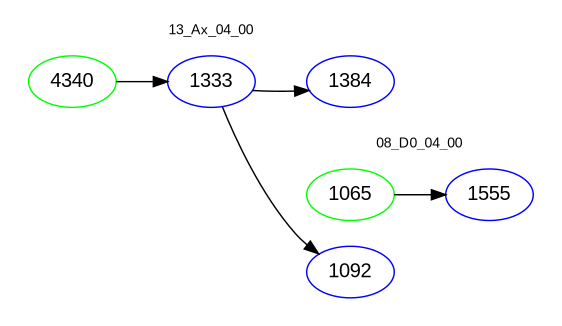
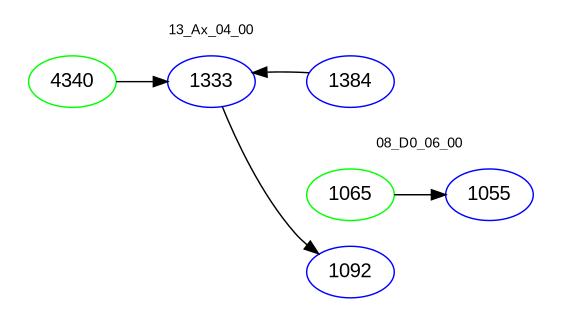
edge "1333" -> "1384": reversed
cluster "08_D0_04_00": label "08_D0_04_00" -> "08_D0_06_00"
node "1555": label "1555" -> "1055"
